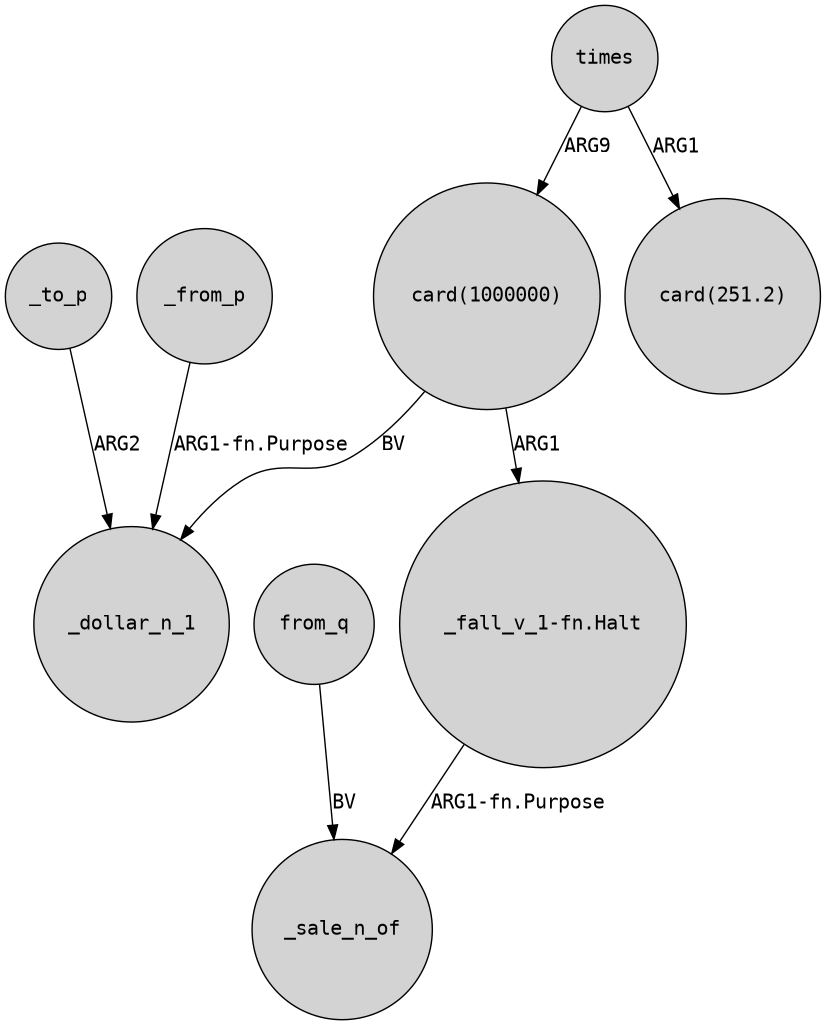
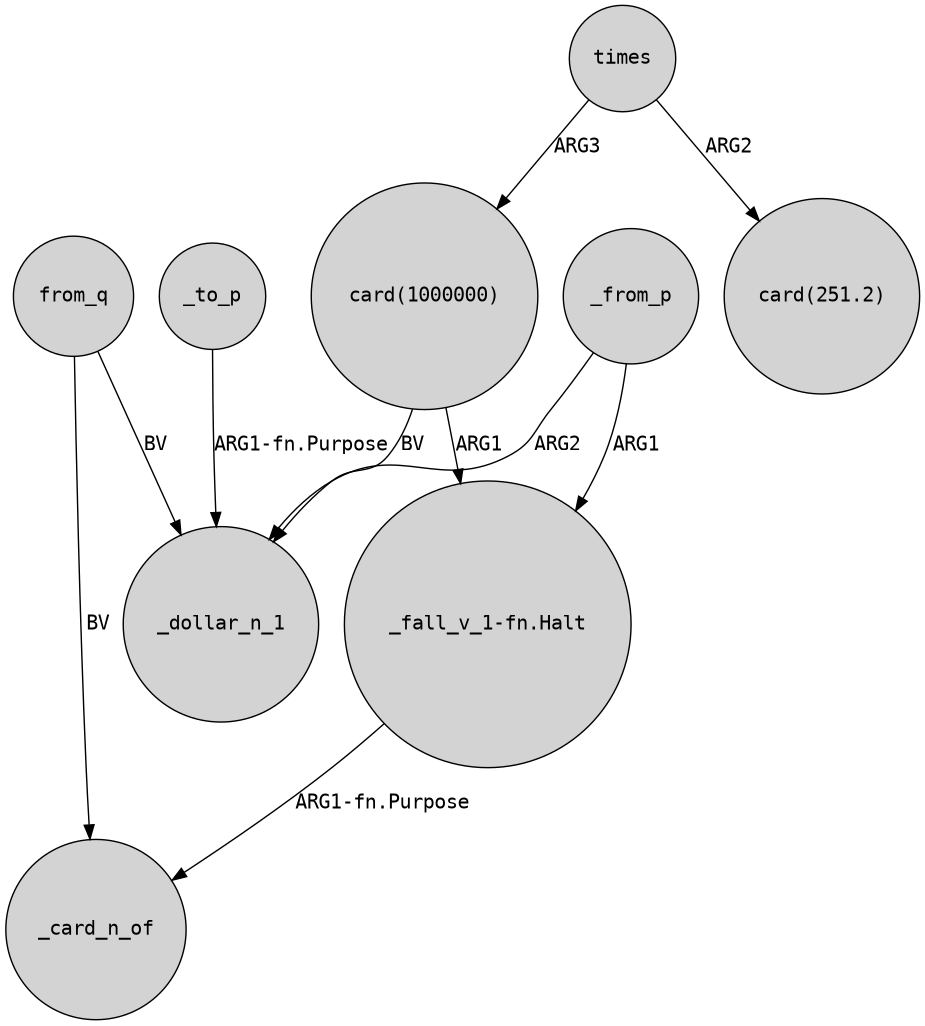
edge "times" -> "card(1000000)": label "ARG9" -> "ARG3"
edge "times" -> "card(251.2)": label "ARG1" -> "ARG2"
edge "_from_p" -> "_fall_v_1-fn.Halt": added, label "ARG1"
edge "from_q" -> "_dollar_n_1": added, label "BV"
edge "_to_p" -> "_dollar_n_1": label "ARG2" -> "ARG1-fn.Purpose"
edge "_from_p" -> "_dollar_n_1": label "ARG1-fn.Purpose" -> "ARG2"
node "_sale_n_of": label "_sale_n_of" -> "_card_n_of"
